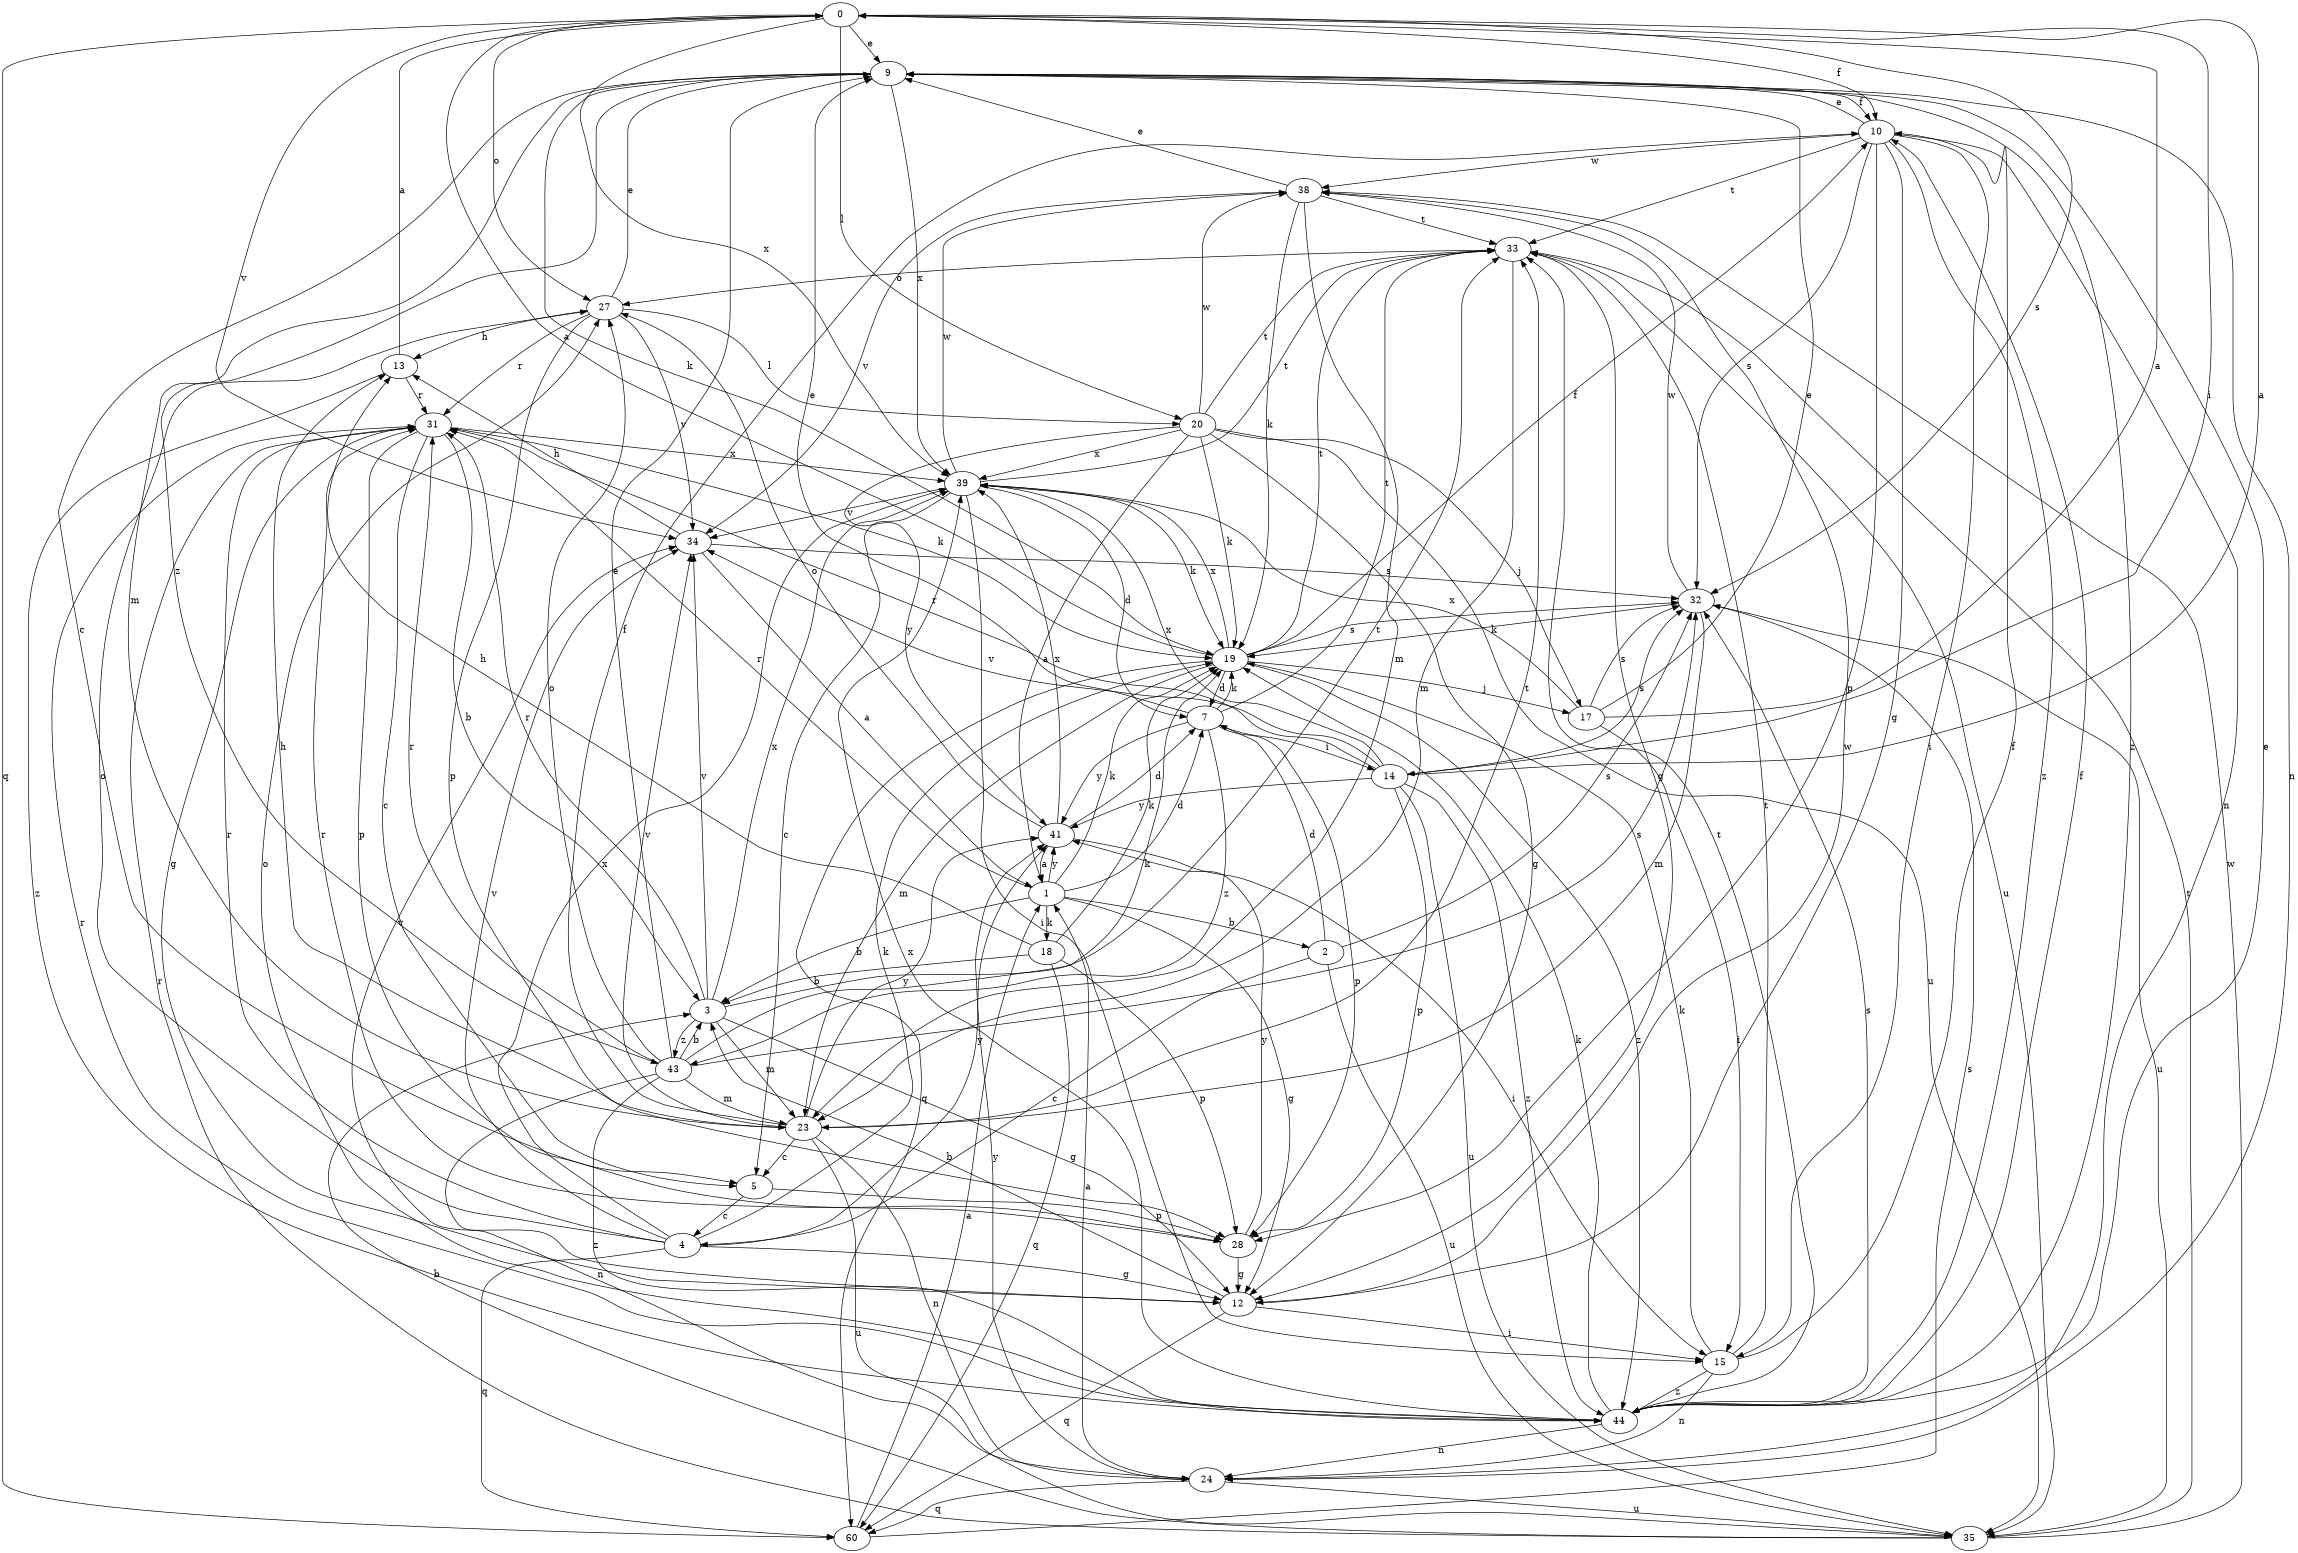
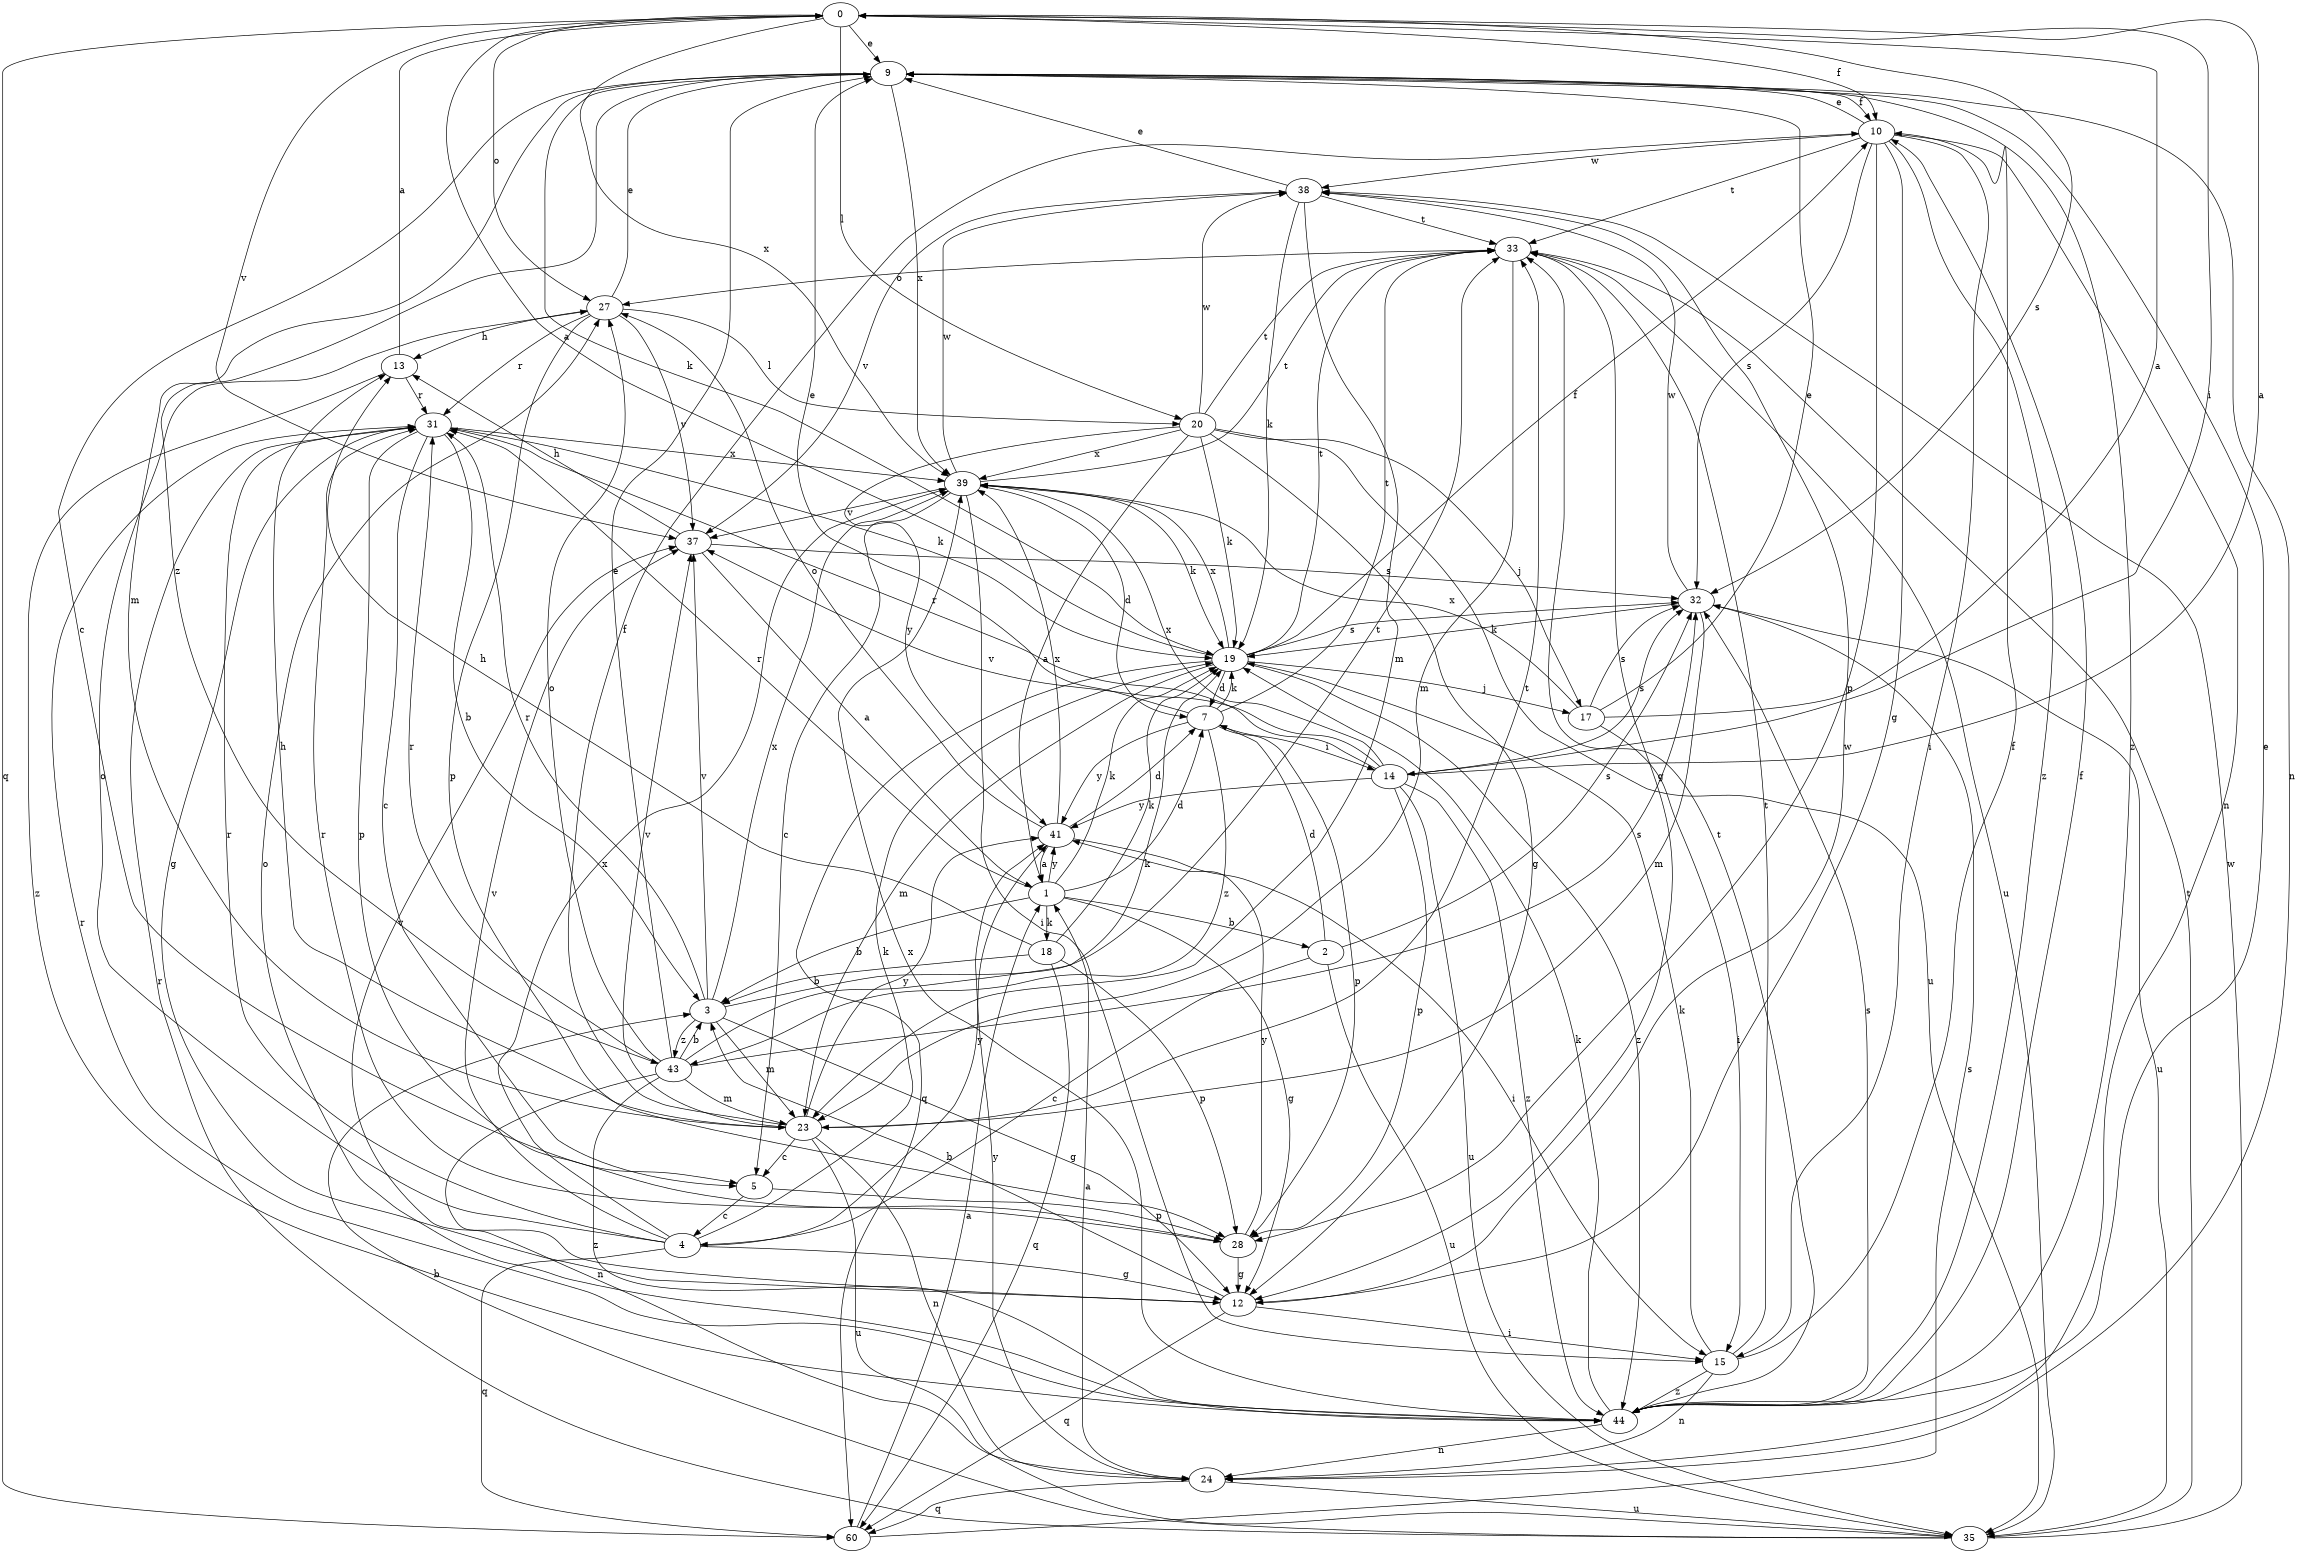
node "34": label "34" -> "37"
